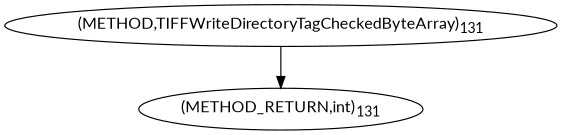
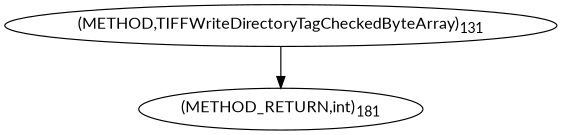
node "(METHOD_RETURN,int)": text "131" -> "181"
